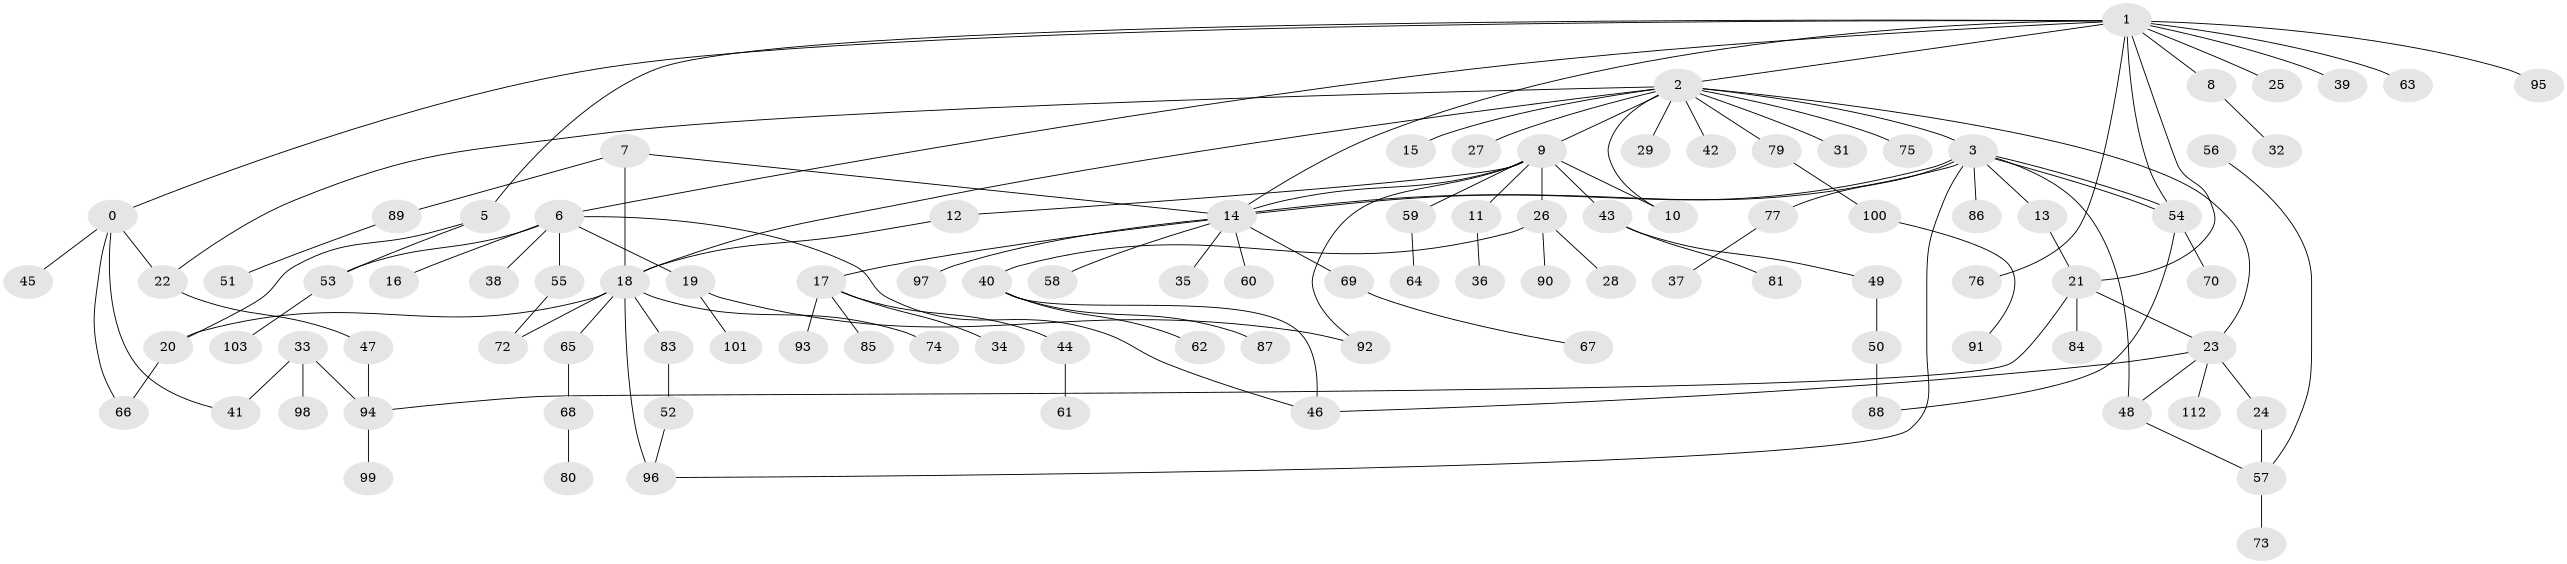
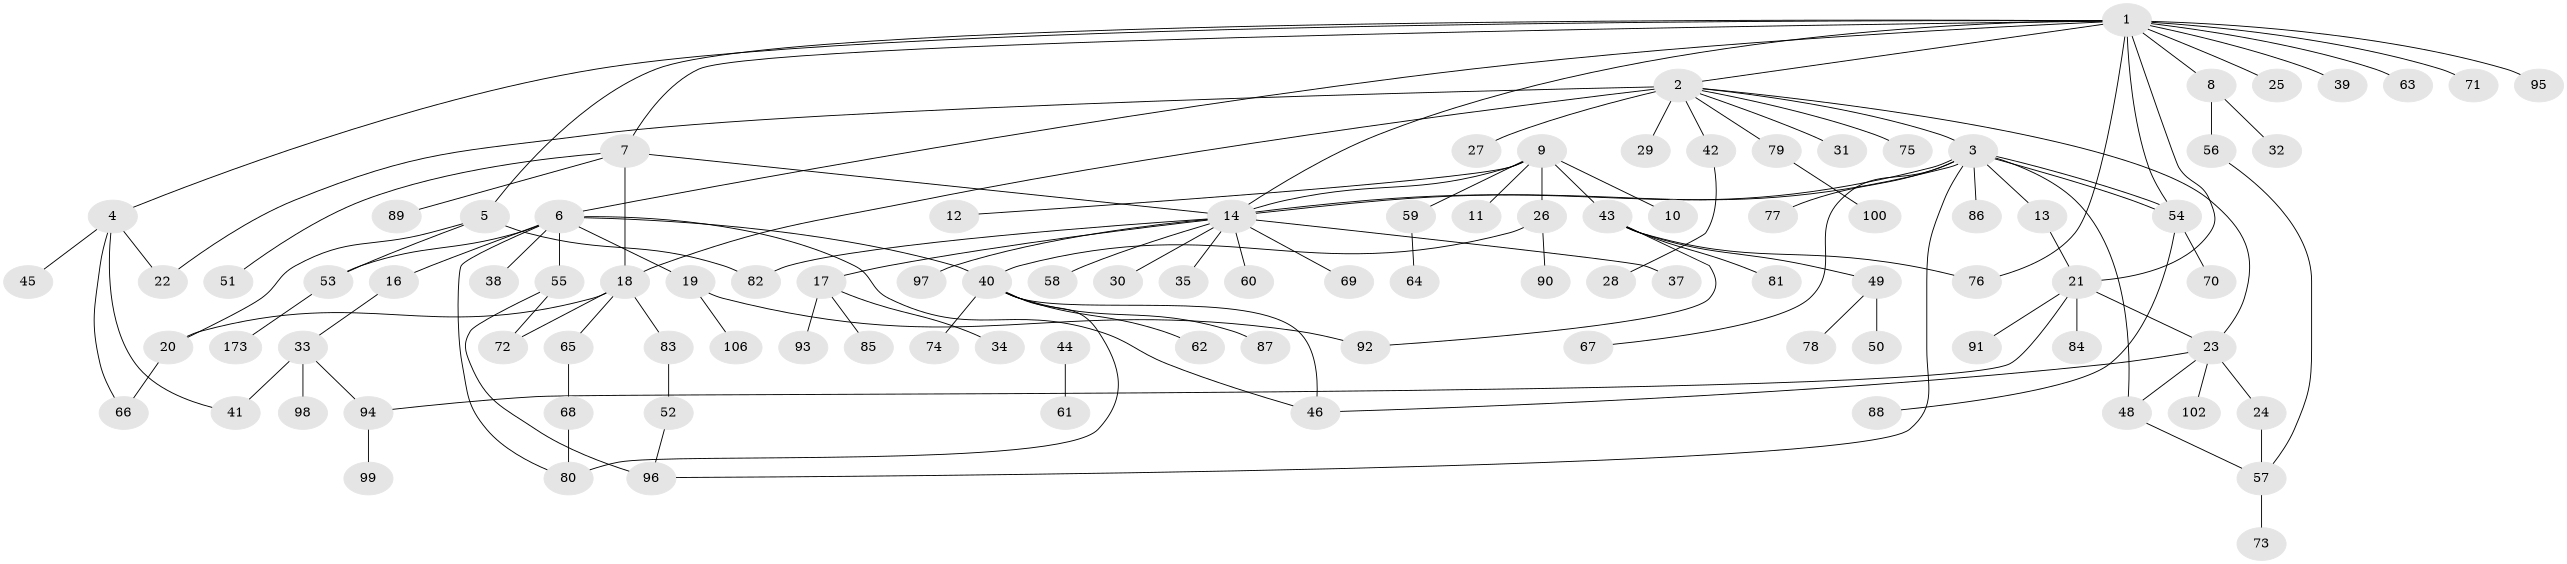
edge "1" -- "7": added
node "71": added
edge "2" -- "9": removed
edge "8" -- "56": added
edge "2" -- "10": removed
node "15": removed
edge "9" -- "92": now "43" -- "92"
node "0": label "0" -> "4"
edge "6" -- "40": added
edge "12" -- "18": removed
edge "77" -- "37": now "14" -- "37"
edge "89" -- "51": now "7" -- "51"
edge "26" -- "28": now "42" -- "28"
edge "100" -- "91": now "21" -- "91"
edge "43" -- "76": added
node "82": added
node "30": added
node "36": removed
edge "17" -- "44": removed
edge "18" -- "74": now "40" -- "74"
edge "16" -- "33": added
edge "69" -- "67": now "3" -- "67"
edge "6" -- "80": added
node "103": label "103" -> "173"
node "47": removed
node "101": label "101" -> "106"
node "78": added
edge "50" -- "88": removed
edge "18" -- "96": now "55" -- "96"
node "112": label "112" -> "102"
edge "40" -- "80": added
